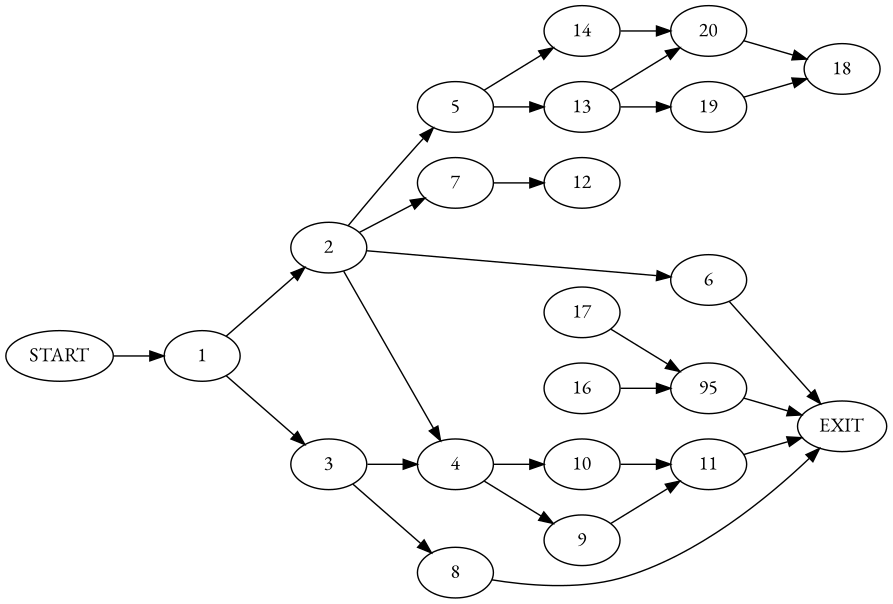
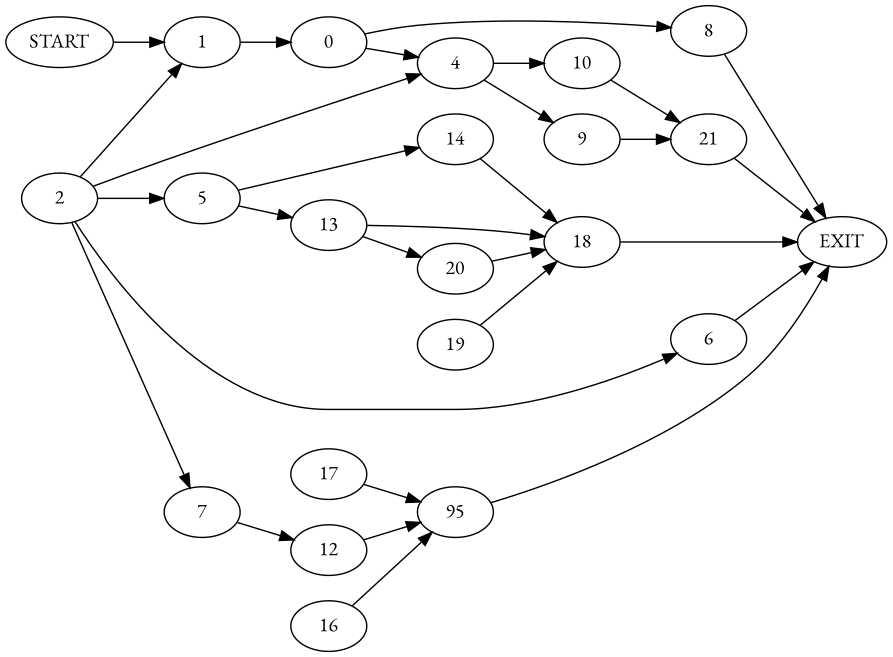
edge "14" -> "20": now "14" -> "18"
edge "13" -> "19": now "13" -> "18"
edge "18" -> "EXIT": added
edge "1" -> "2": reversed
node "3": label "3" -> "0"
node "11": label "11" -> "21"
edge "12" -> "95": added
